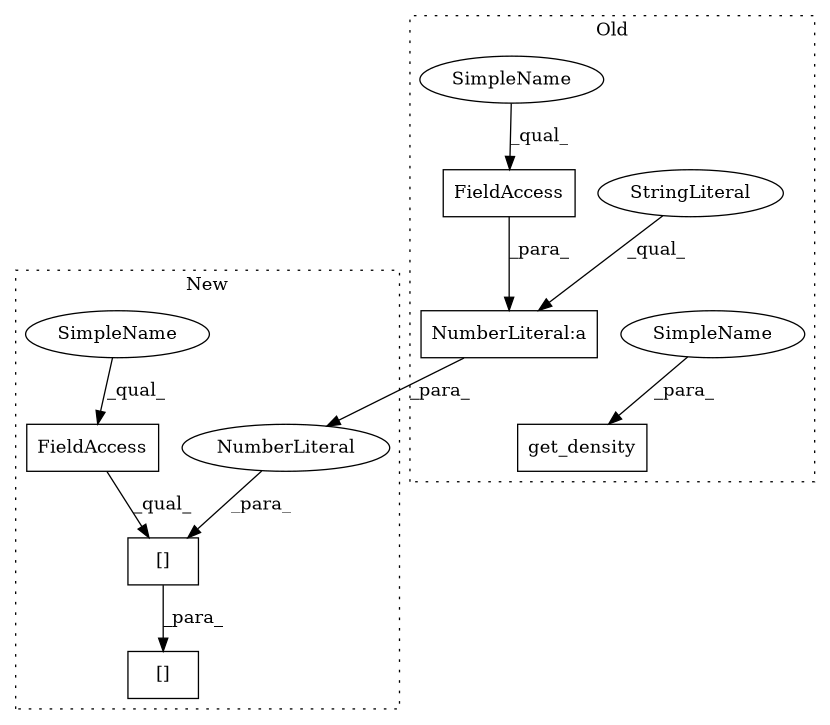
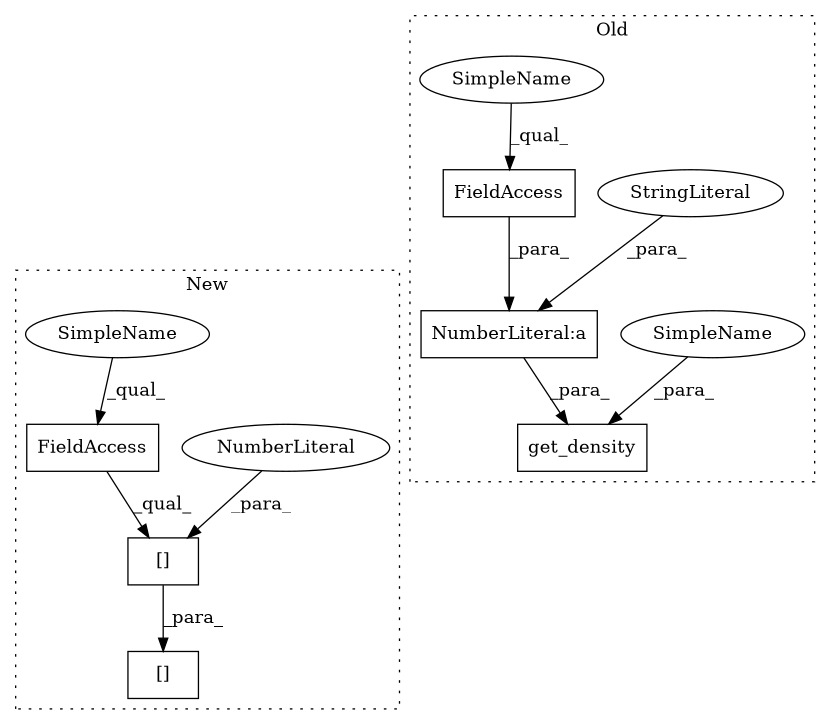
edge "StringLiteral" -> "NumberLiteral:a": label "_qual_" -> "_para_"
edge "NumberLiteral:a" -> "NumberLiteral": now "NumberLiteral:a" -> "get_density"
